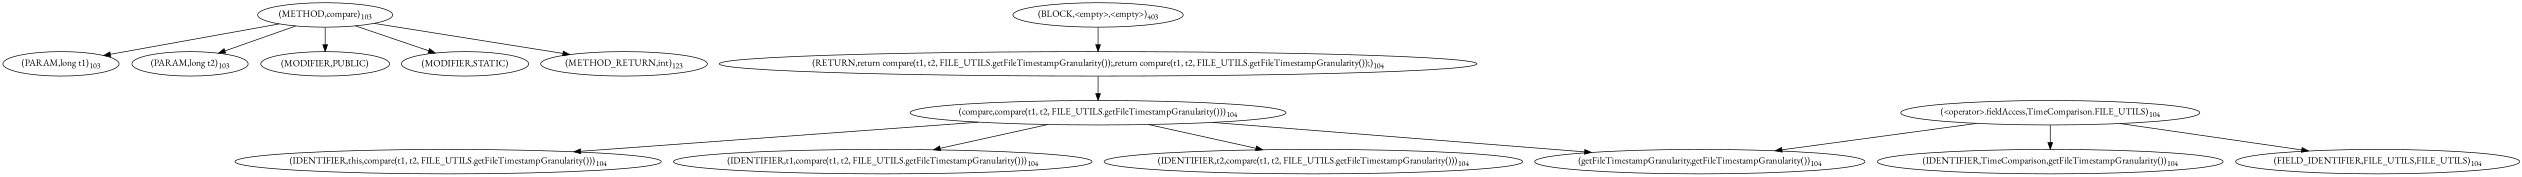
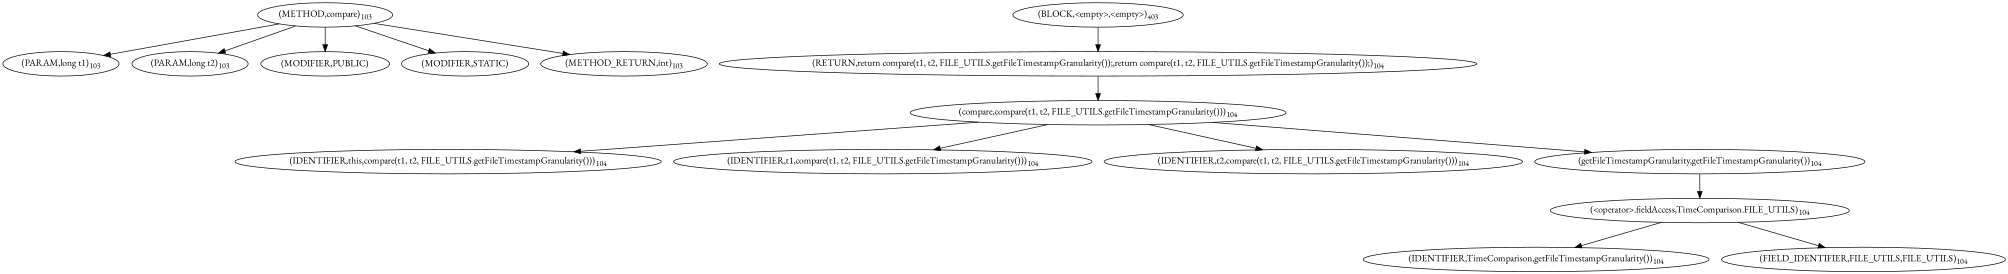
node "(METHOD_RETURN,int)": text "123" -> "103"
edge "(<operator>.fieldAccess,TimeComparison.FILE_UTILS)" -> "(getFileTimestampGranularity,getFileTimestampGranularity())": reversed
